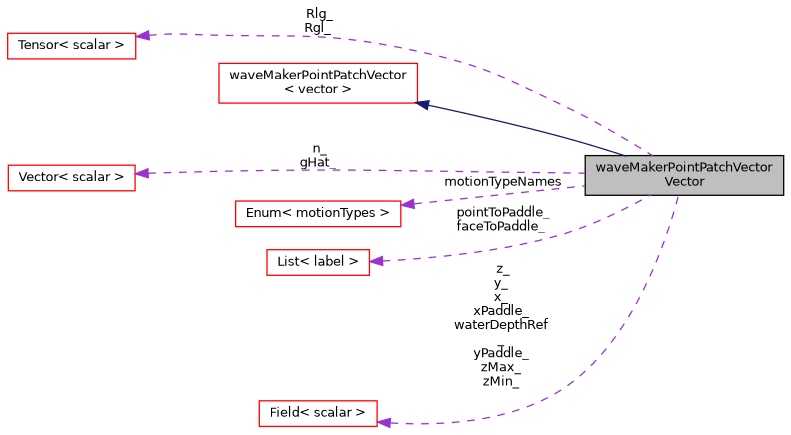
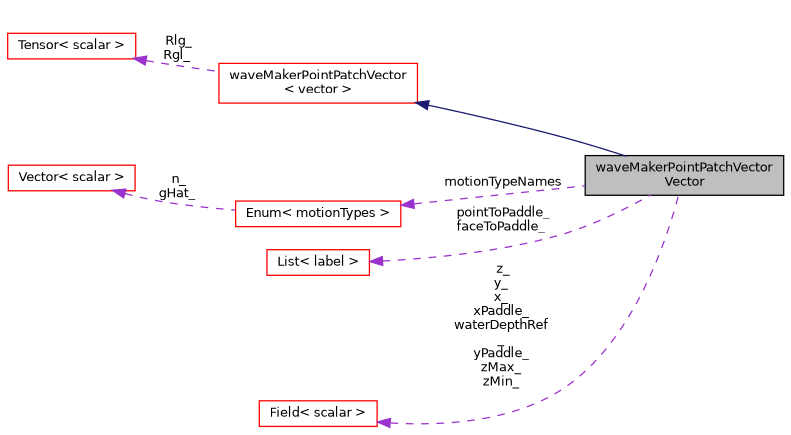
edge "waveMakerPointPatchVector Vector" -> "Tensor< scalar >": now "waveMakerPointPatchVector < vector >" -> "Tensor< scalar >"
edge "waveMakerPointPatchVector Vector" -> "Vector< scalar >": now "Enum< motionTypes >" -> "Vector< scalar >"
